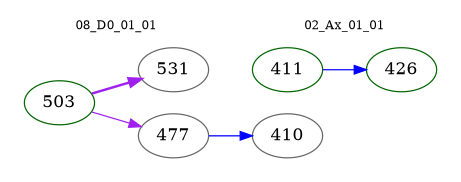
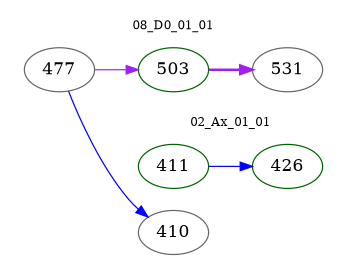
edge "503" -> "477": reversed
